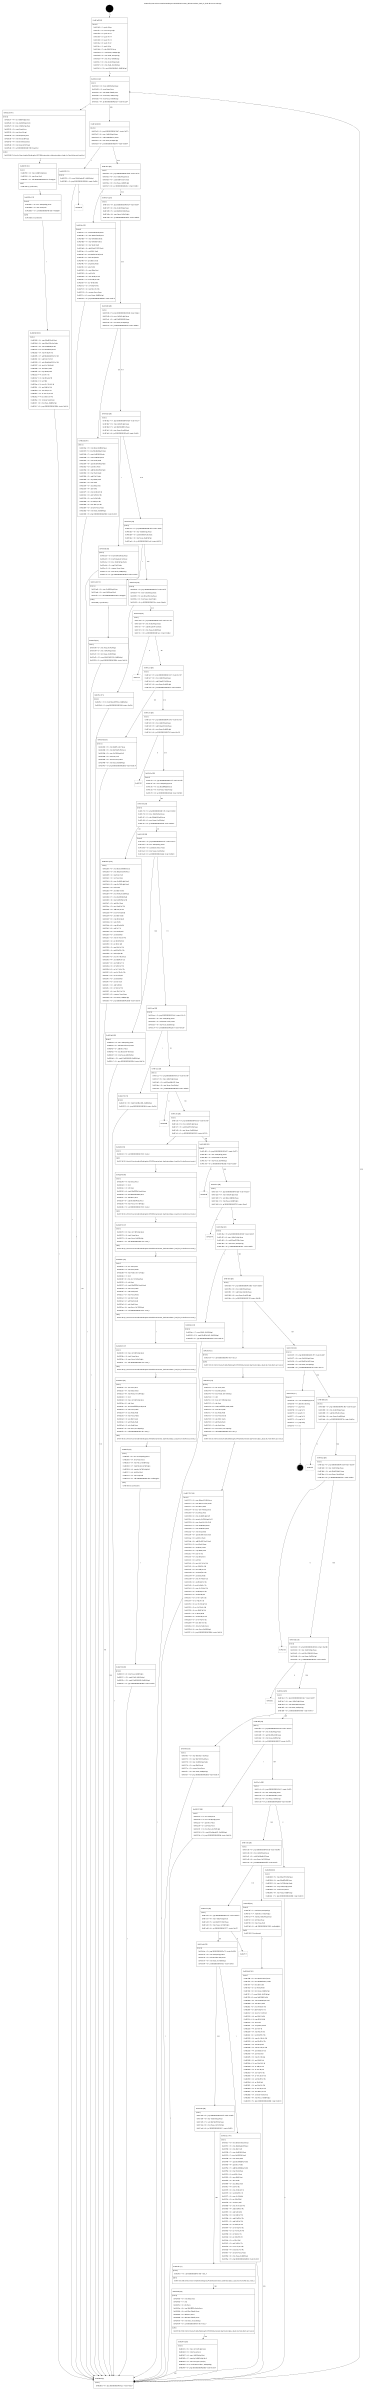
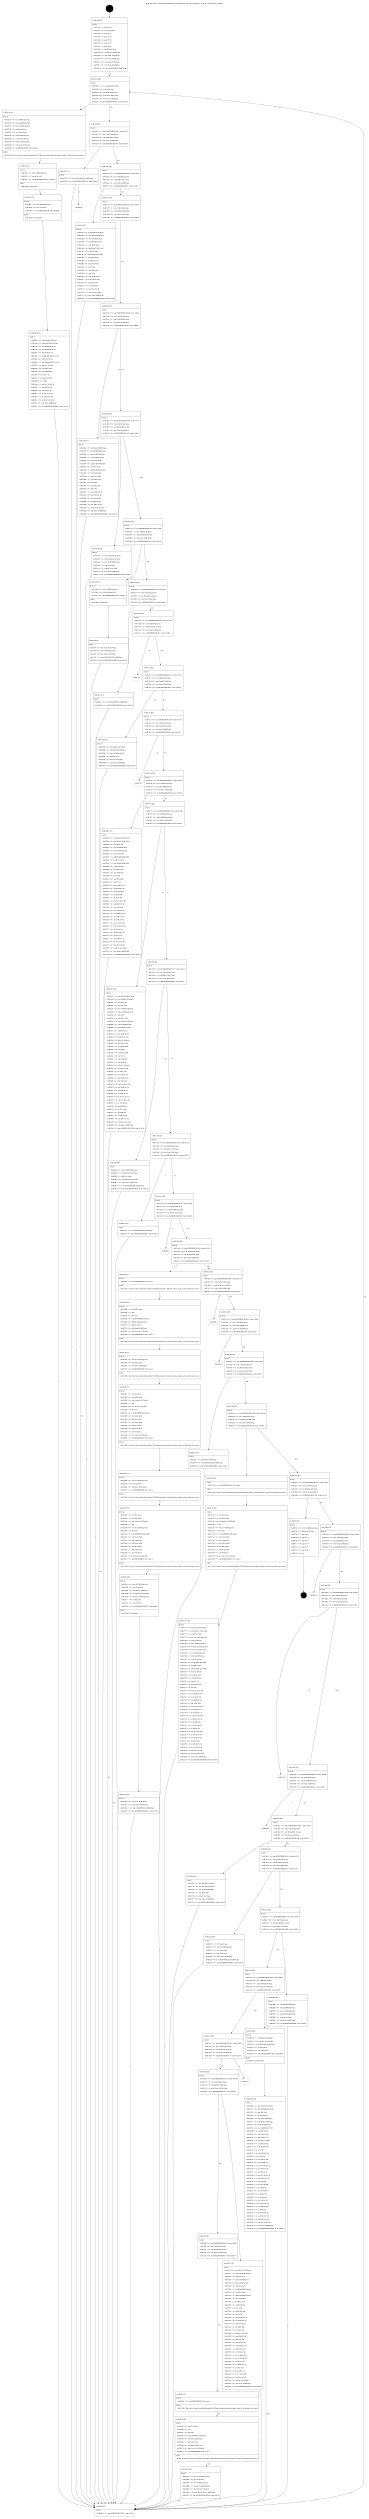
node "0x4020a6 [147]": added
